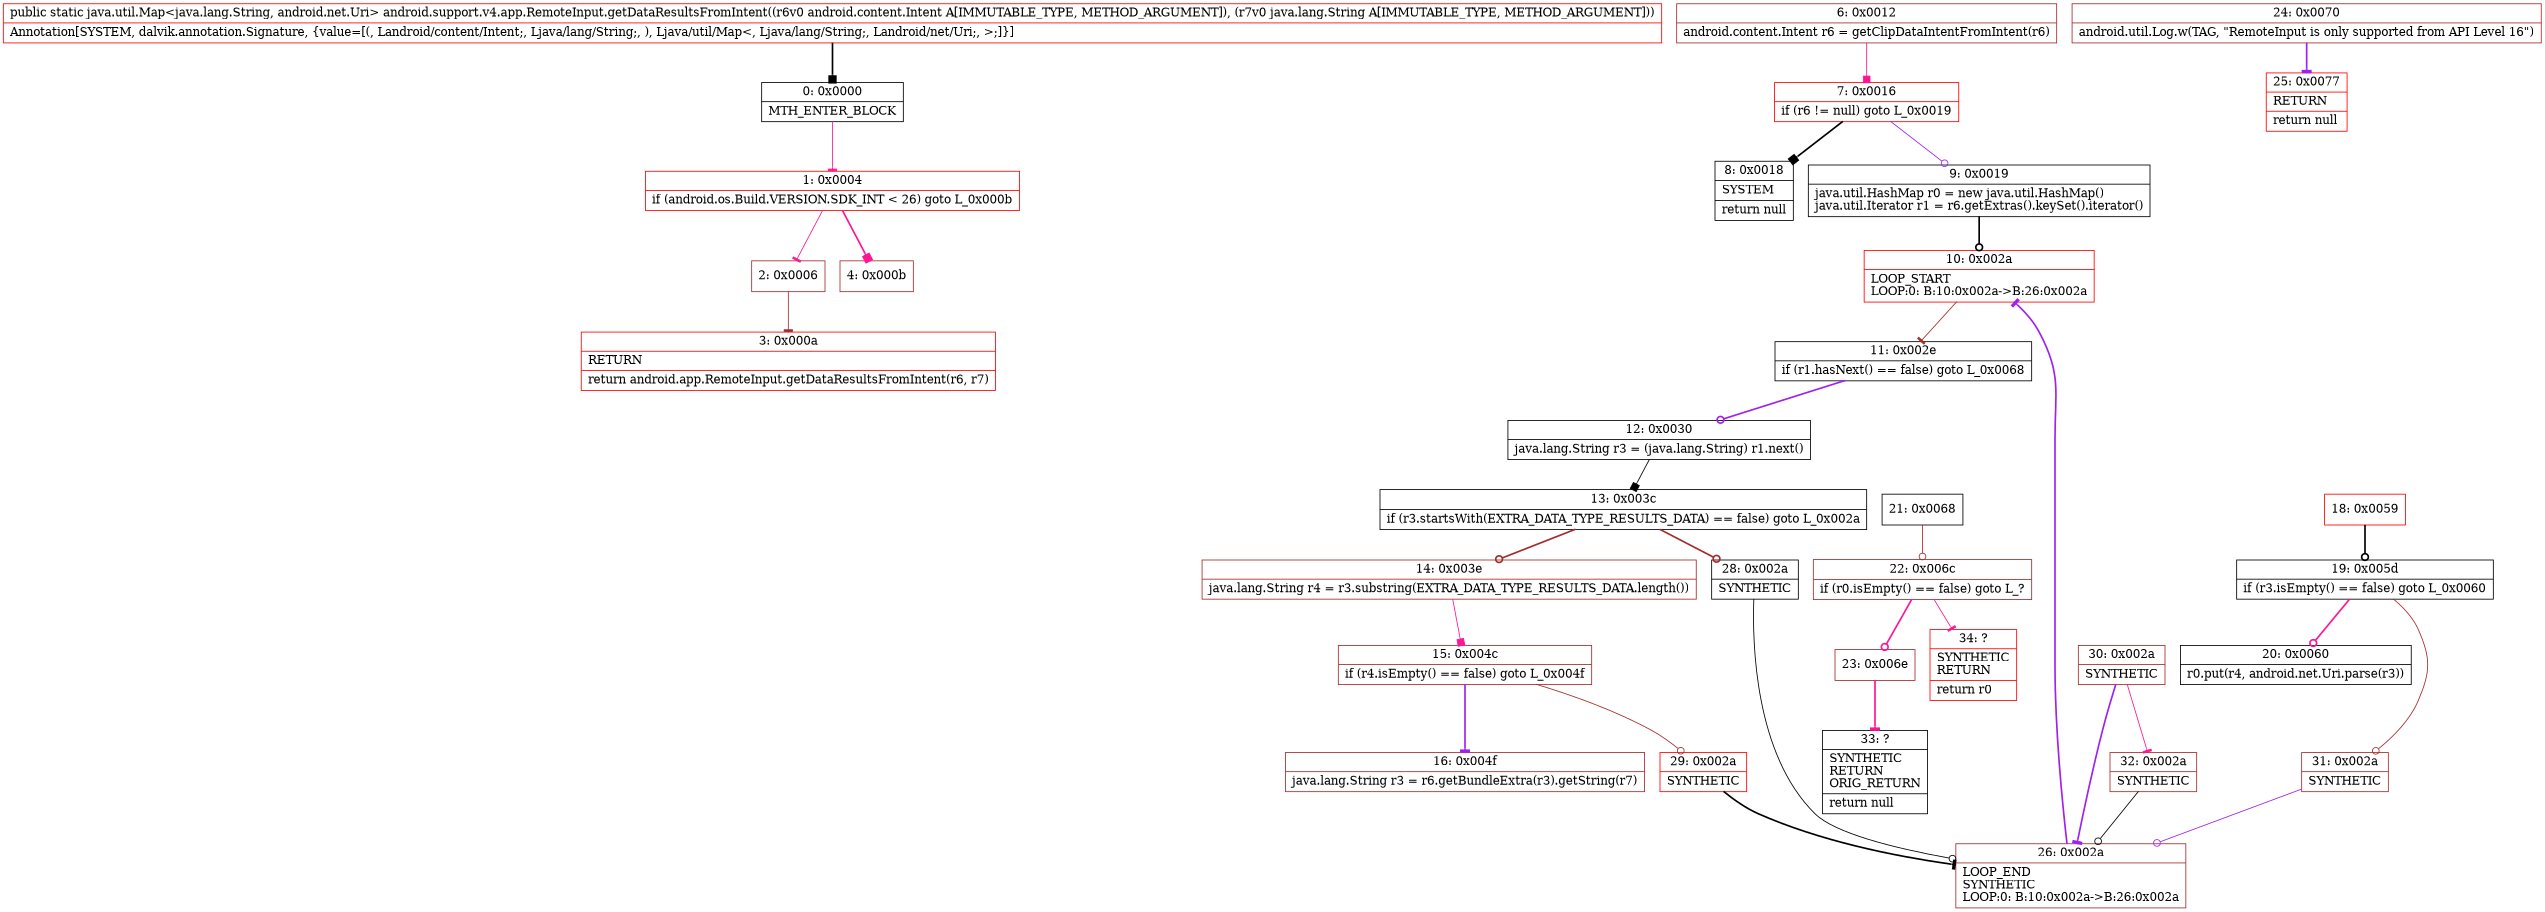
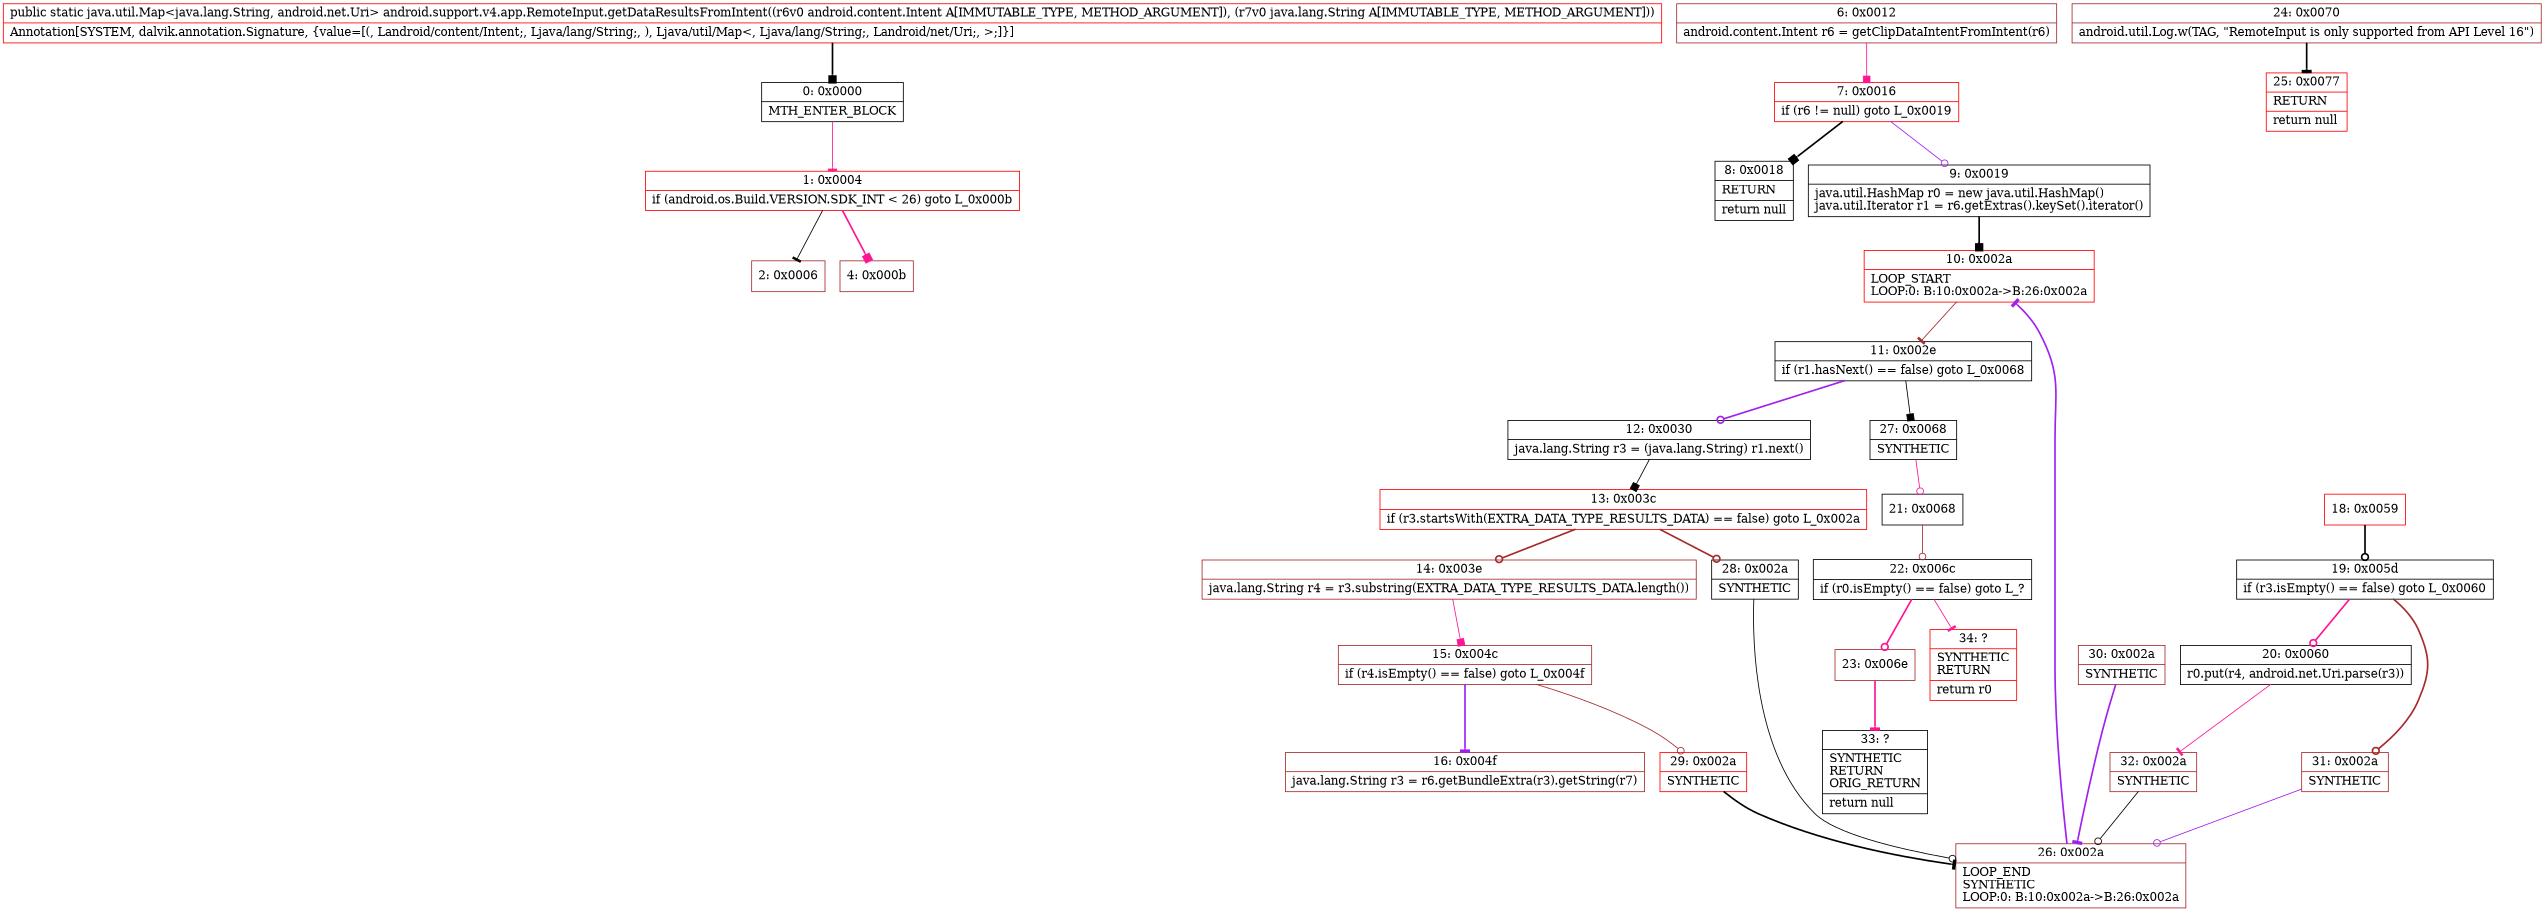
edge "24: 0x0070" -> "25: 0x0077": color purple -> black
node "8: 0x0018": text "SYSTEM" -> "RETURN"
edge "9: 0x0019" -> "10: 0x002a": arrowhead odot -> box
edge "1: 0x0004" -> "2: 0x0006": color deeppink -> black
node "3: 0x000a": removed
node "27: 0x0068": added
node "13: 0x003c": color black -> red
node "22: 0x006c": color brown -> black
edge "19: 0x005d" -> "31: 0x002a": style solid -> bold
edge "30: 0x002a" -> "32: 0x002a": now "20: 0x0060" -> "32: 0x002a"
